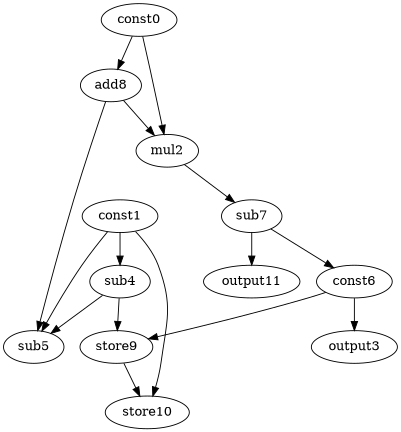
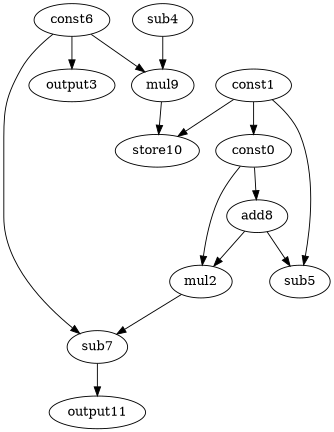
edge "const1" -> "sub4": now "const1" -> "const0"
edge "sub7" -> "const6": reversed
edge "sub4" -> "sub5": removed
node "store9": label "store9" -> "mul9"
